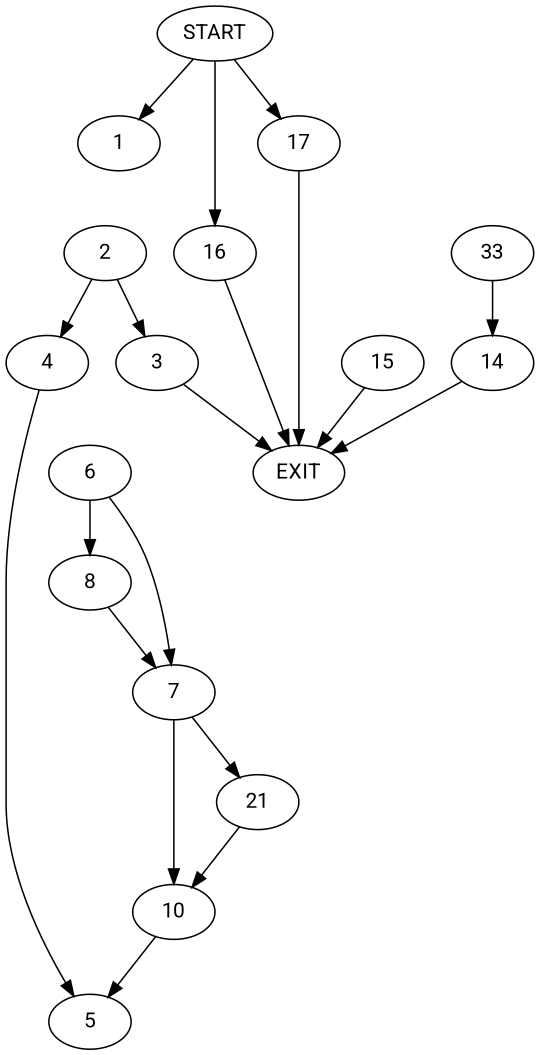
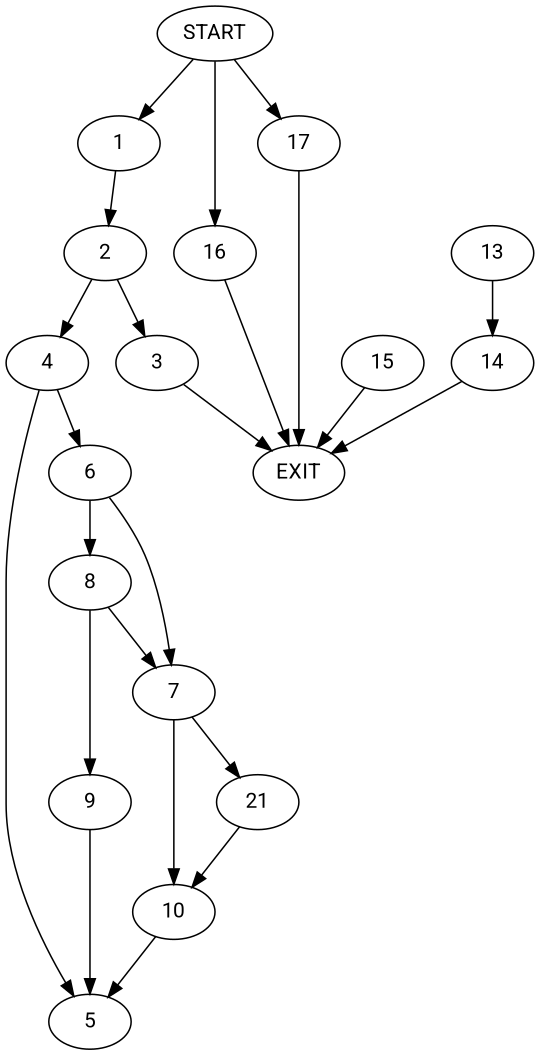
edge "1" -> "2": added
node "33": label "33" -> "13"
edge "4" -> "6": added
node "9": added
